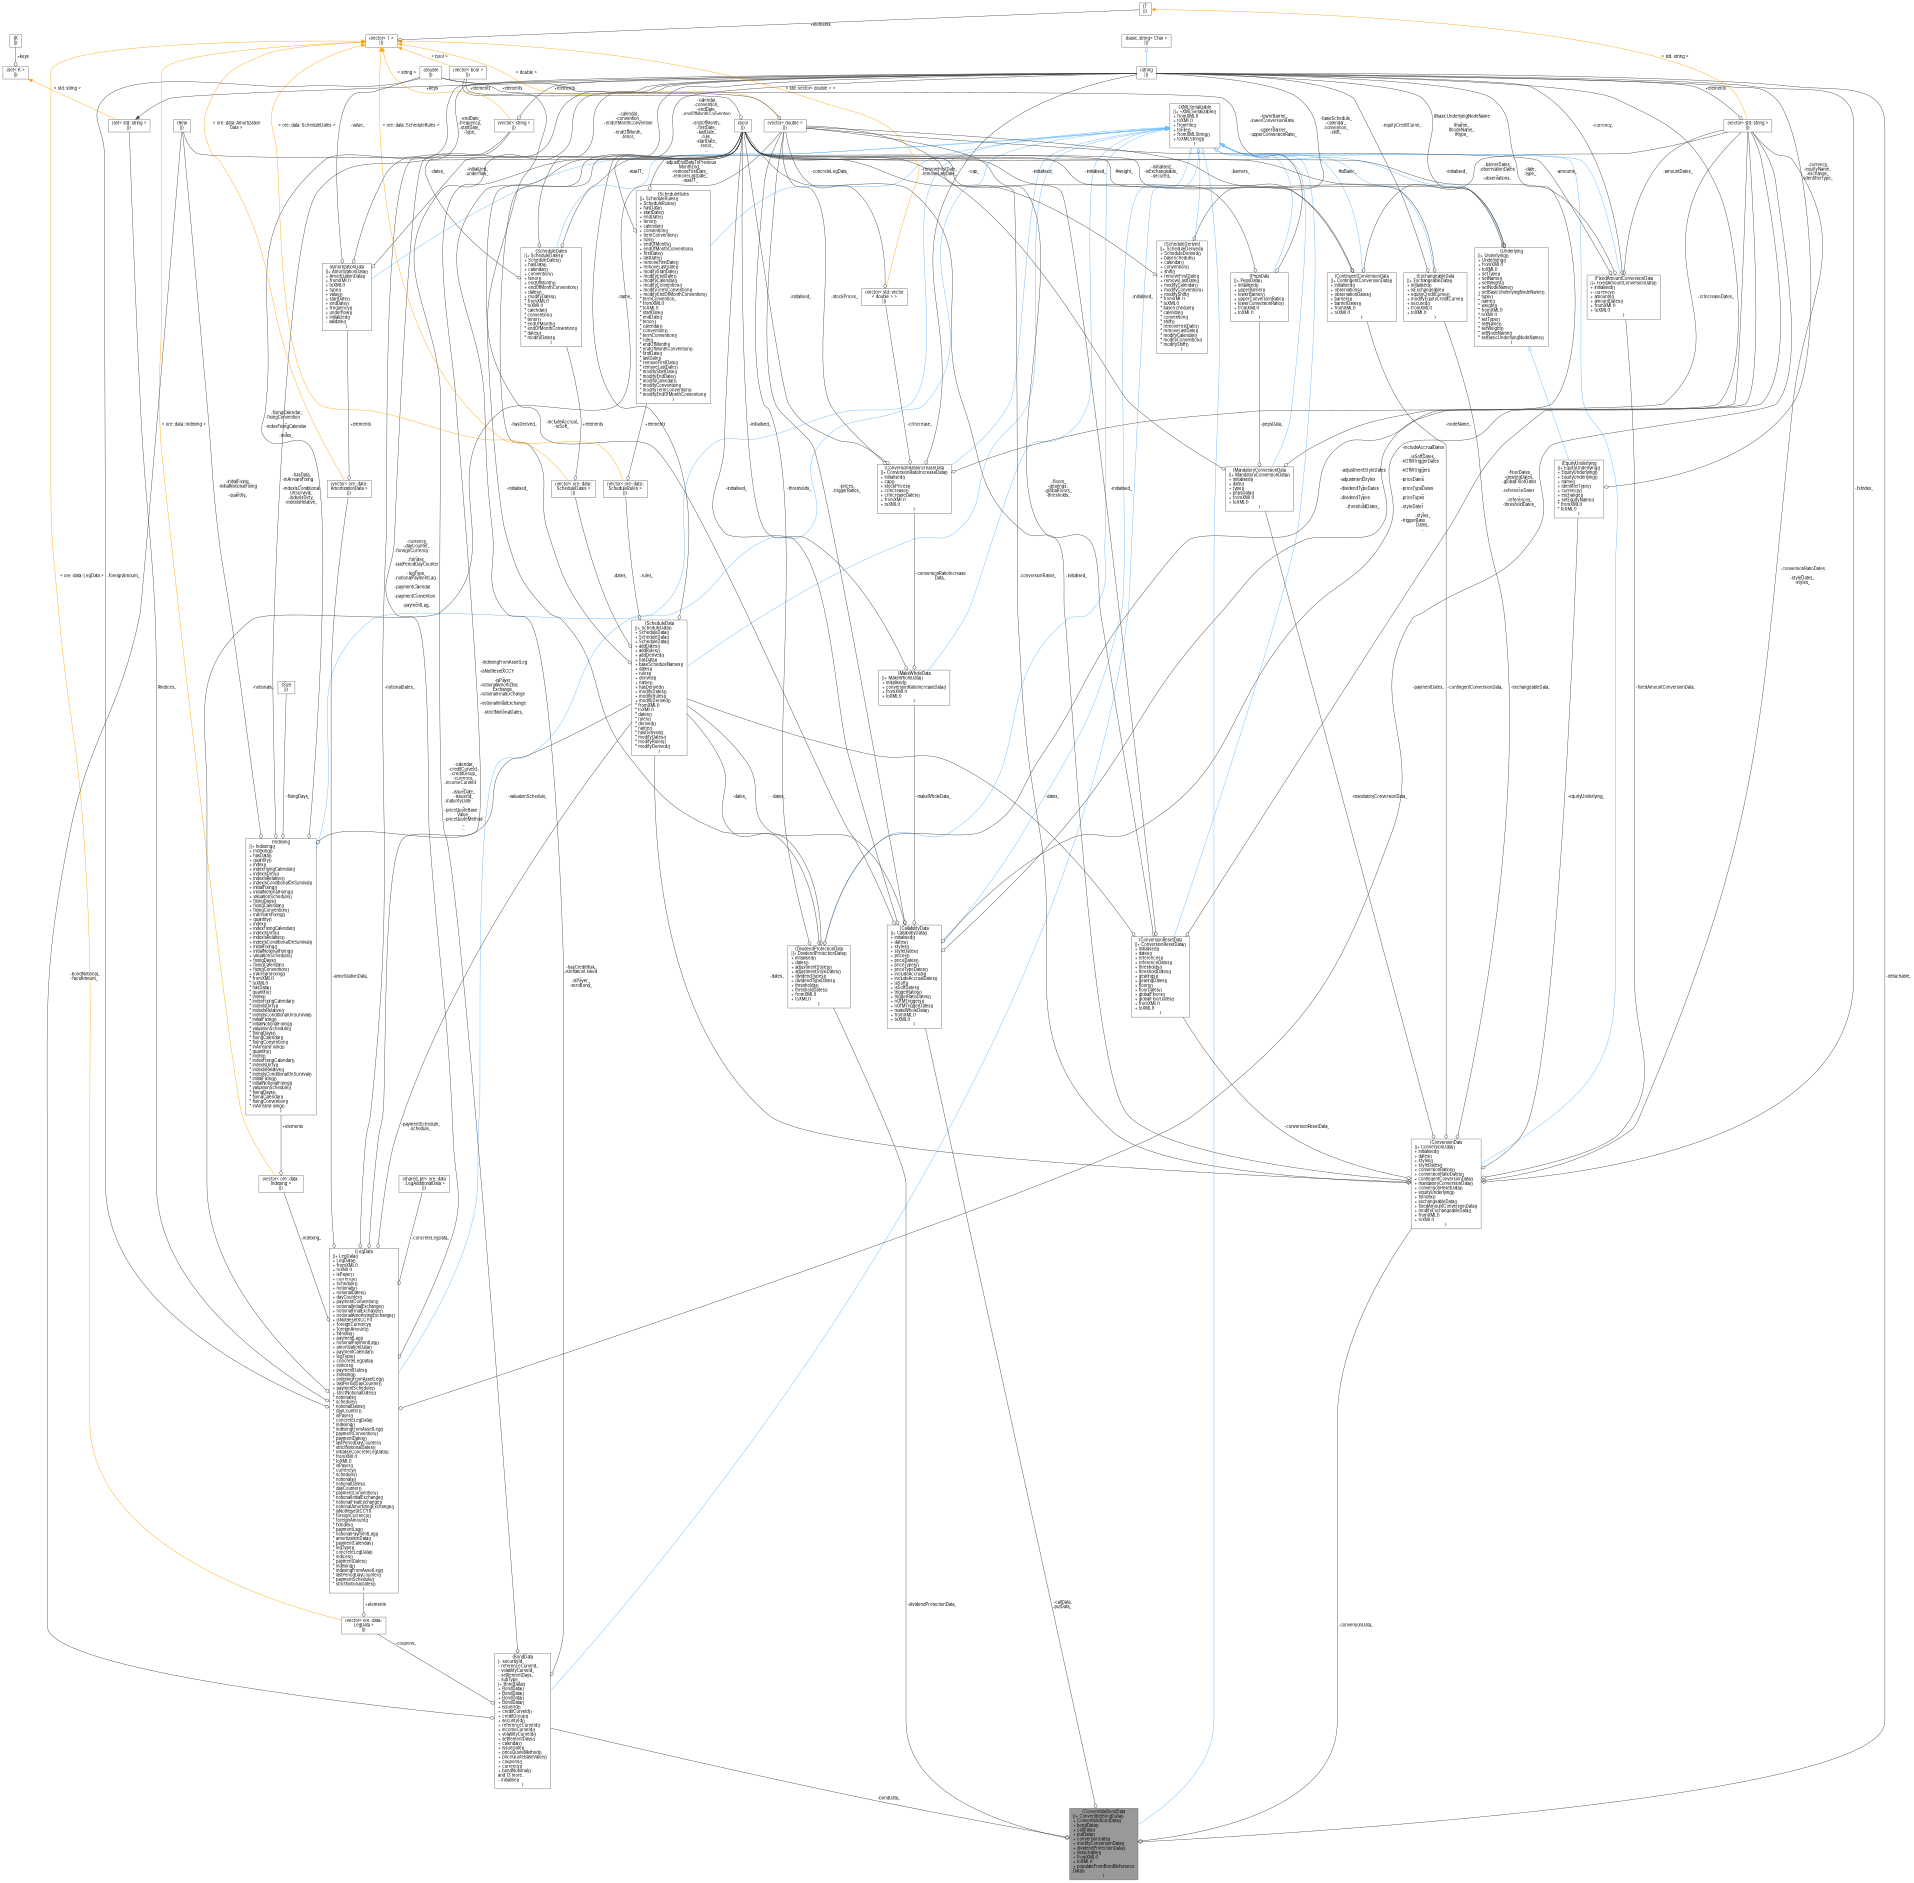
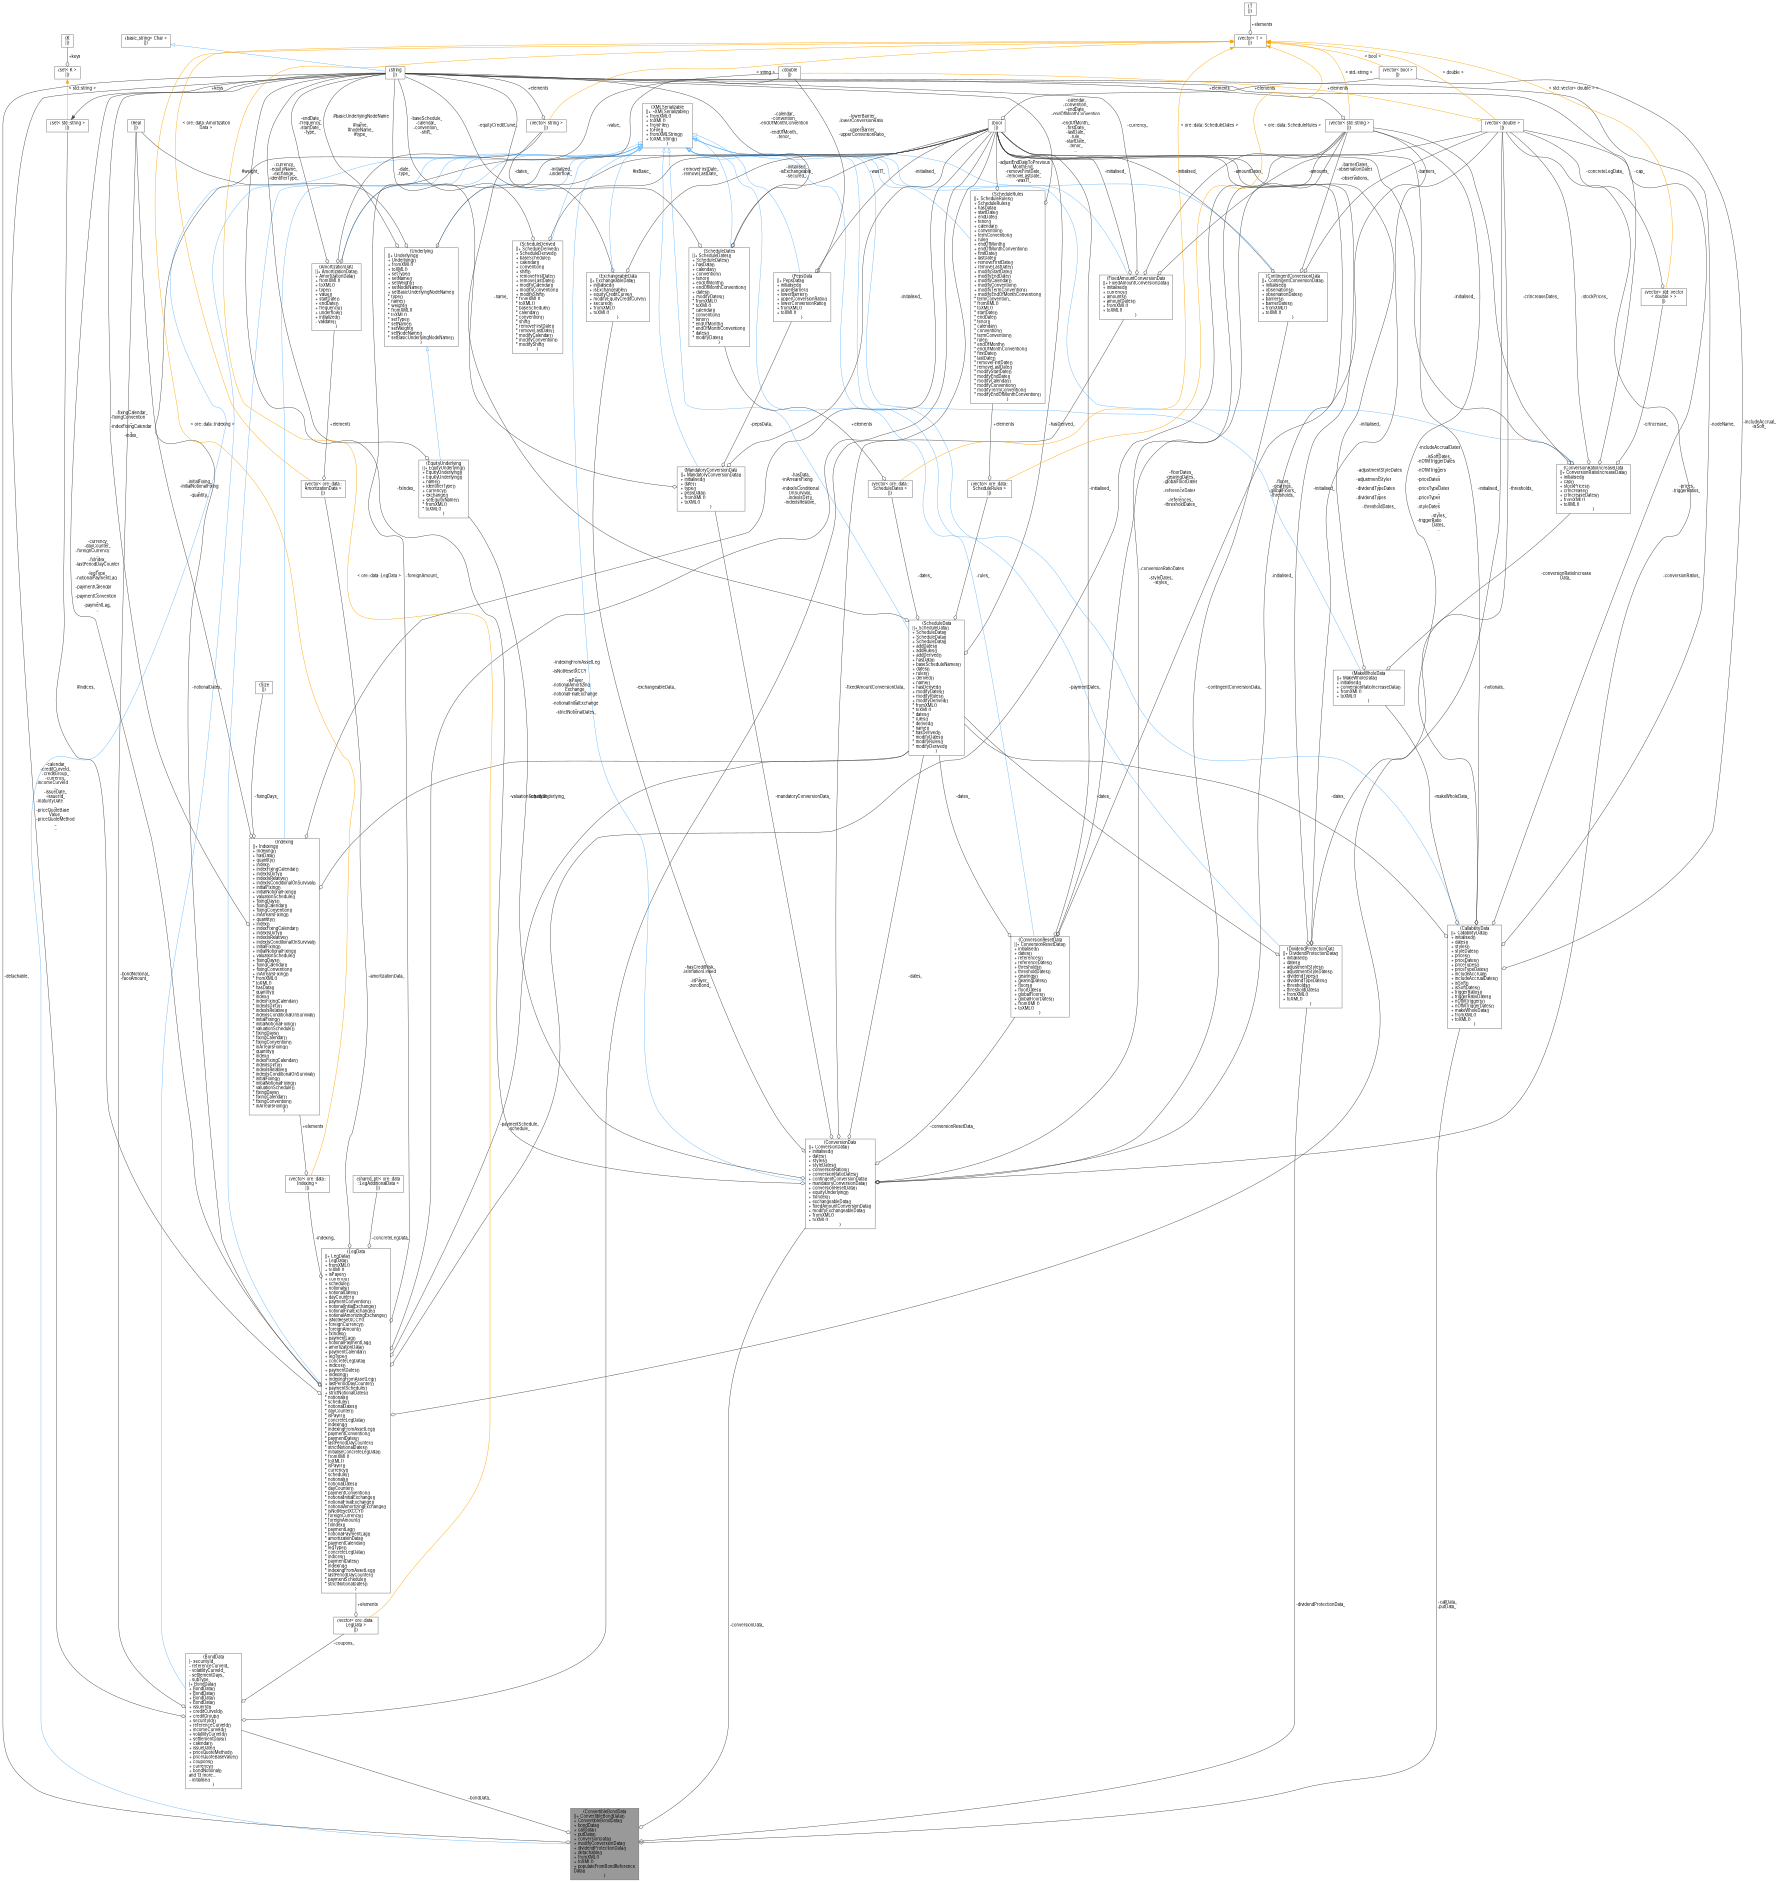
edge "{vector< std::string > ||}" -> "{T ||}": now "{vector< std::string > ||}" -> "{vector< T > ||}"
edge "{double ||}" -> "{vector< double > ||}": color grey25 -> orange
